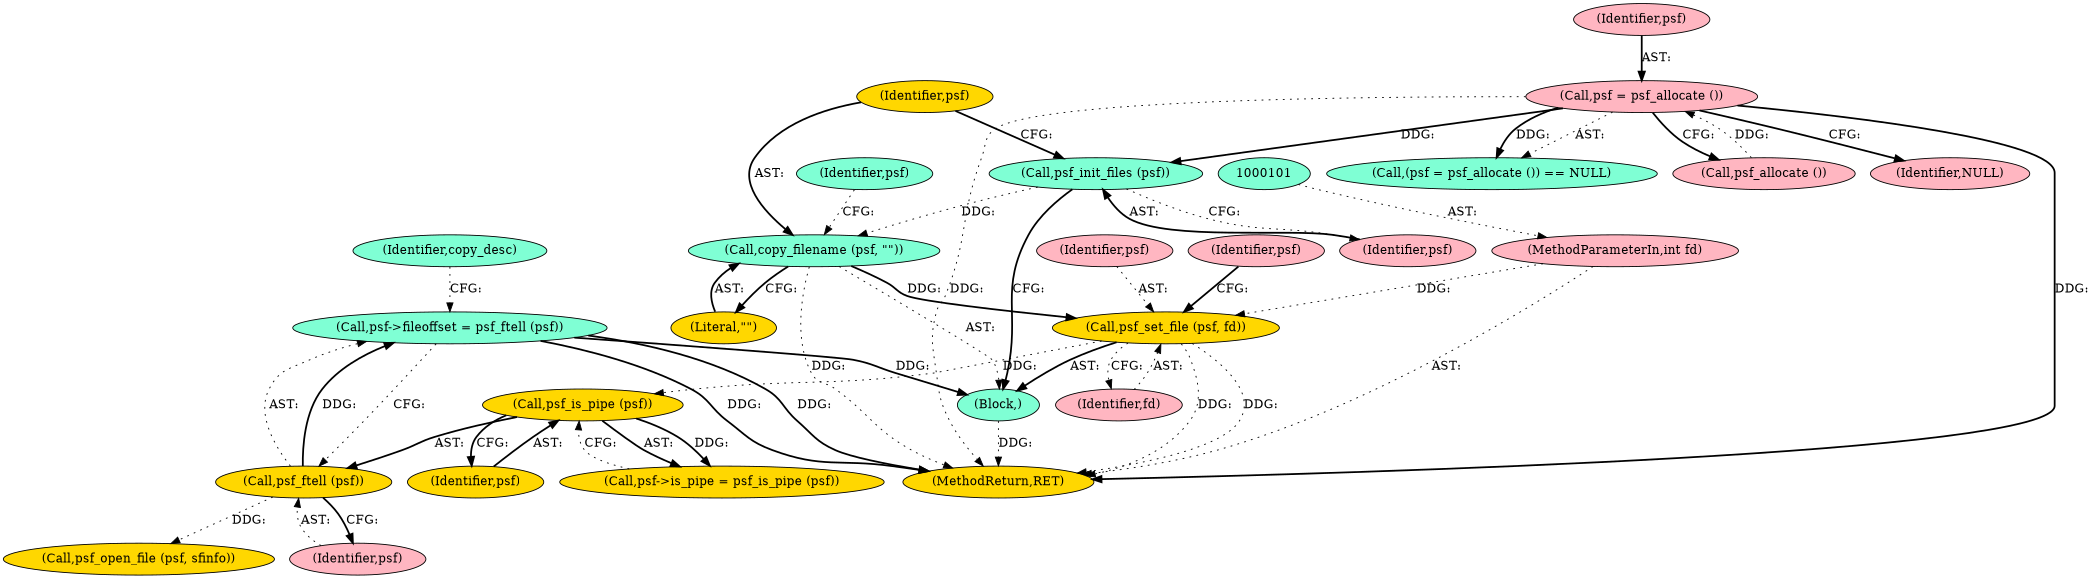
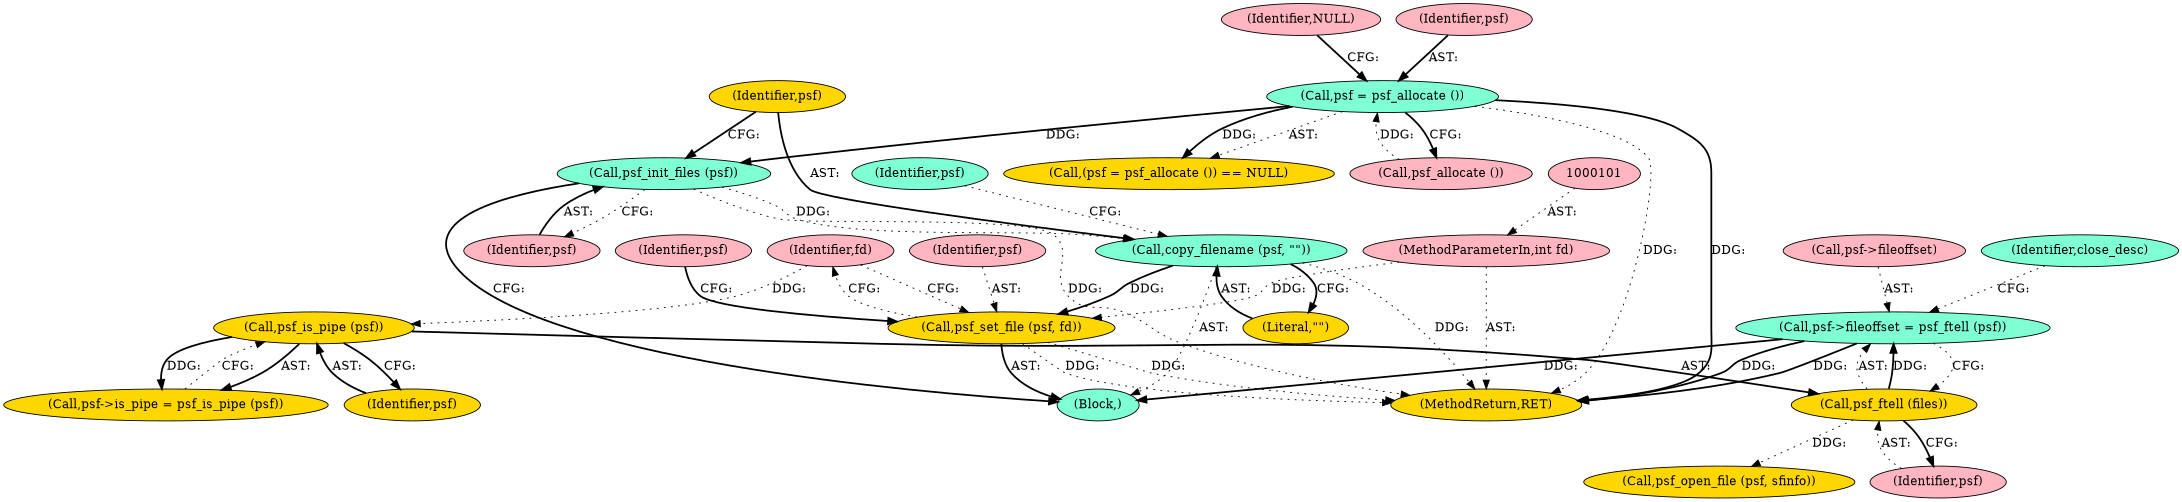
node "(Call,psf = psf_allocate ())": fillcolor lightpink -> aquamarine
edge "(Call,psf = psf_allocate ())" -> "(Identifier,NULL)": reversed
node "1000101": fillcolor aquamarine -> lightpink
node "(Call,(psf = psf_allocate ()) == NULL)": fillcolor aquamarine -> gold
node "(Identifier,copy_desc)": label "(Identifier,copy_desc)" -> "(Identifier,close_desc)"
node "(Call,psf->fileoffset)": added
edge "(Identifier,fd)" -> "(Call,psf_set_file (psf, fd))": label "AST: " -> "CFG: "
edge "(Call,psf_set_file (psf, fd))" -> "(Call,psf_is_pipe (psf))": now "(Identifier,fd)" -> "(Call,psf_is_pipe (psf))"
edge "(Block,)" -> "(MethodReturn,RET)": now "(Call,psf_init_files (psf))" -> "(MethodReturn,RET)"
node "(Call,psf_ftell (psf))": label "(Call,psf_ftell (psf))" -> "(Call,psf_ftell (files))"
